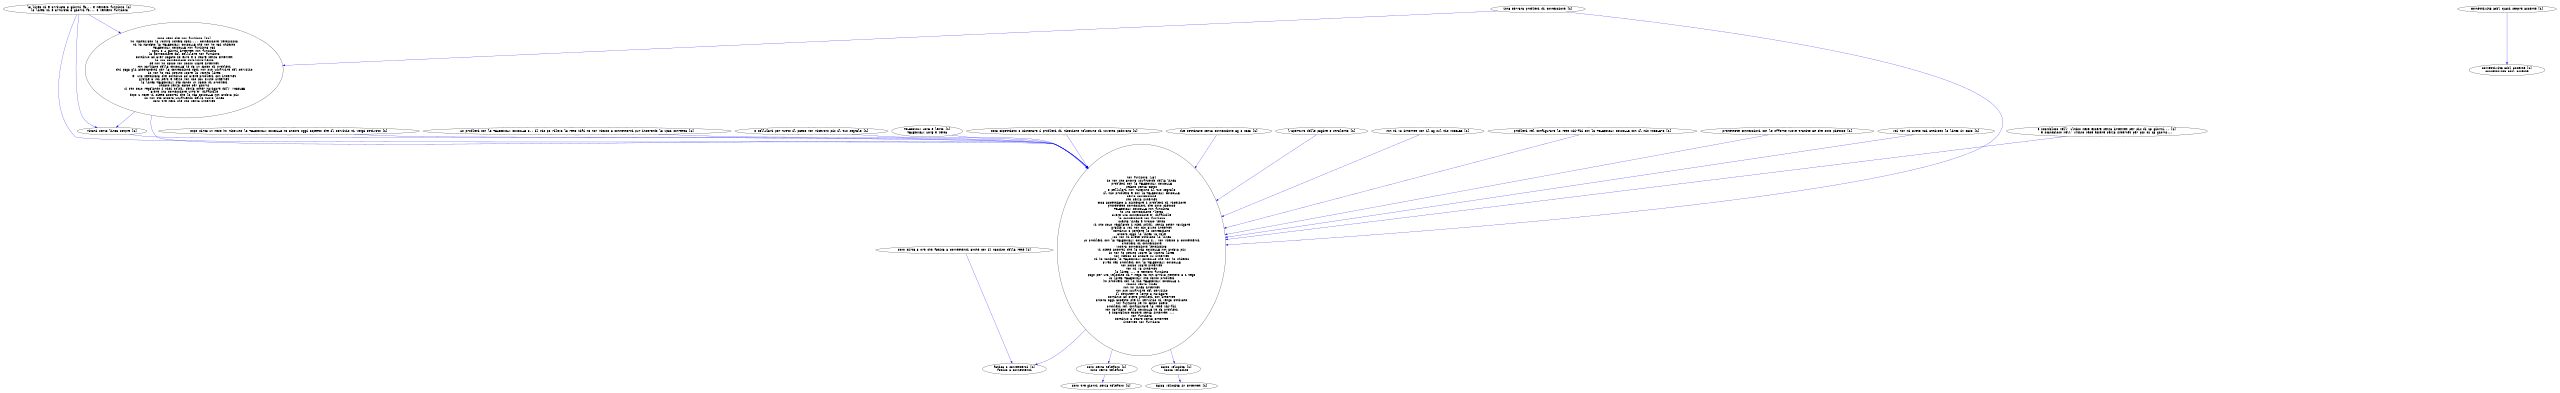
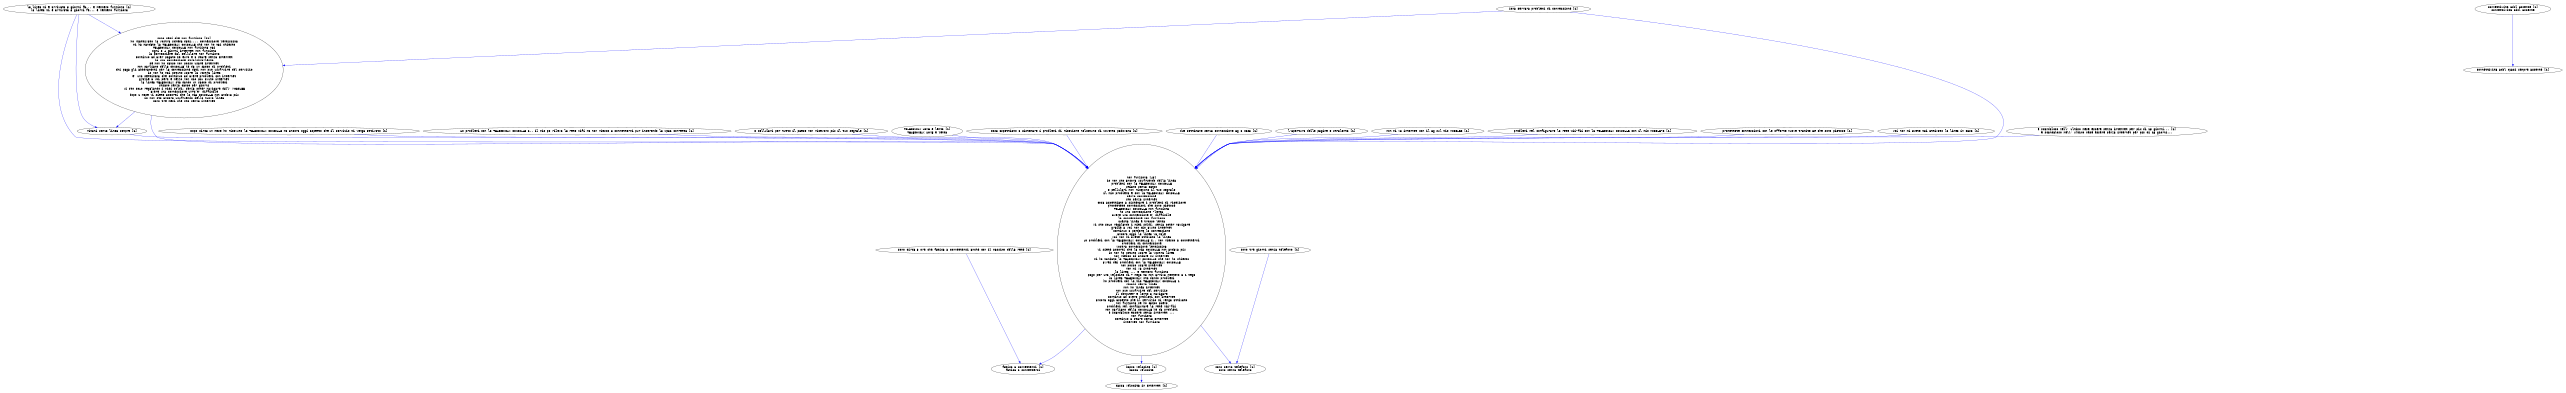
edge "connettività adsl quasi sempre assente [1]" -> "connettività adsl assente [1] connettività adsl assente": reversed
edge "sono senza telefono [1] sono senza telefono" -> "sono tre giorni senza telefono [1]": reversed
